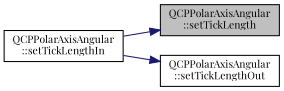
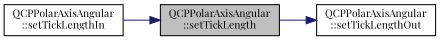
edge "QCPPolarAxisAngular ::setTickLengthIn" -> "QCPPolarAxisAngular ::setTickLengthOut": now "QCPPolarAxisAngular ::setTickLength" -> "QCPPolarAxisAngular ::setTickLengthOut"
